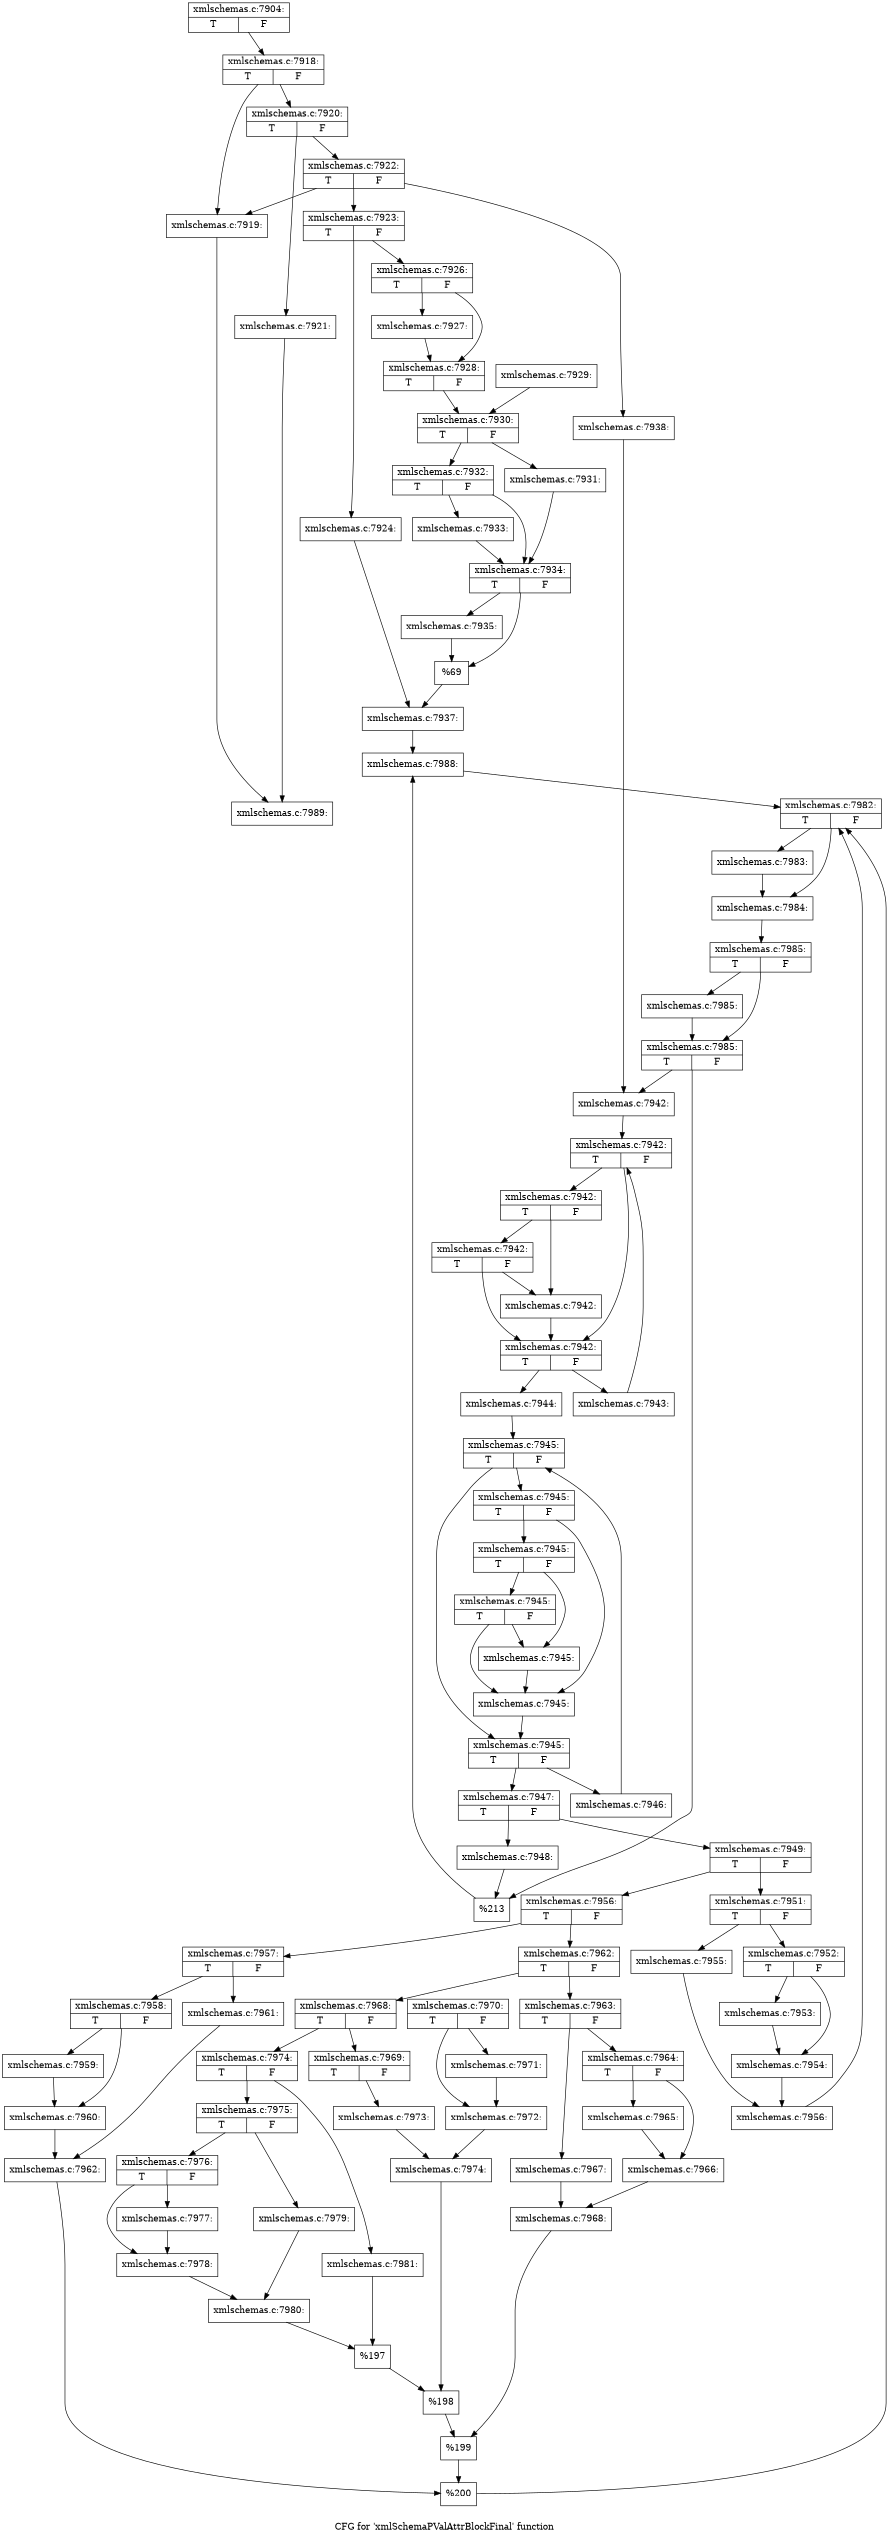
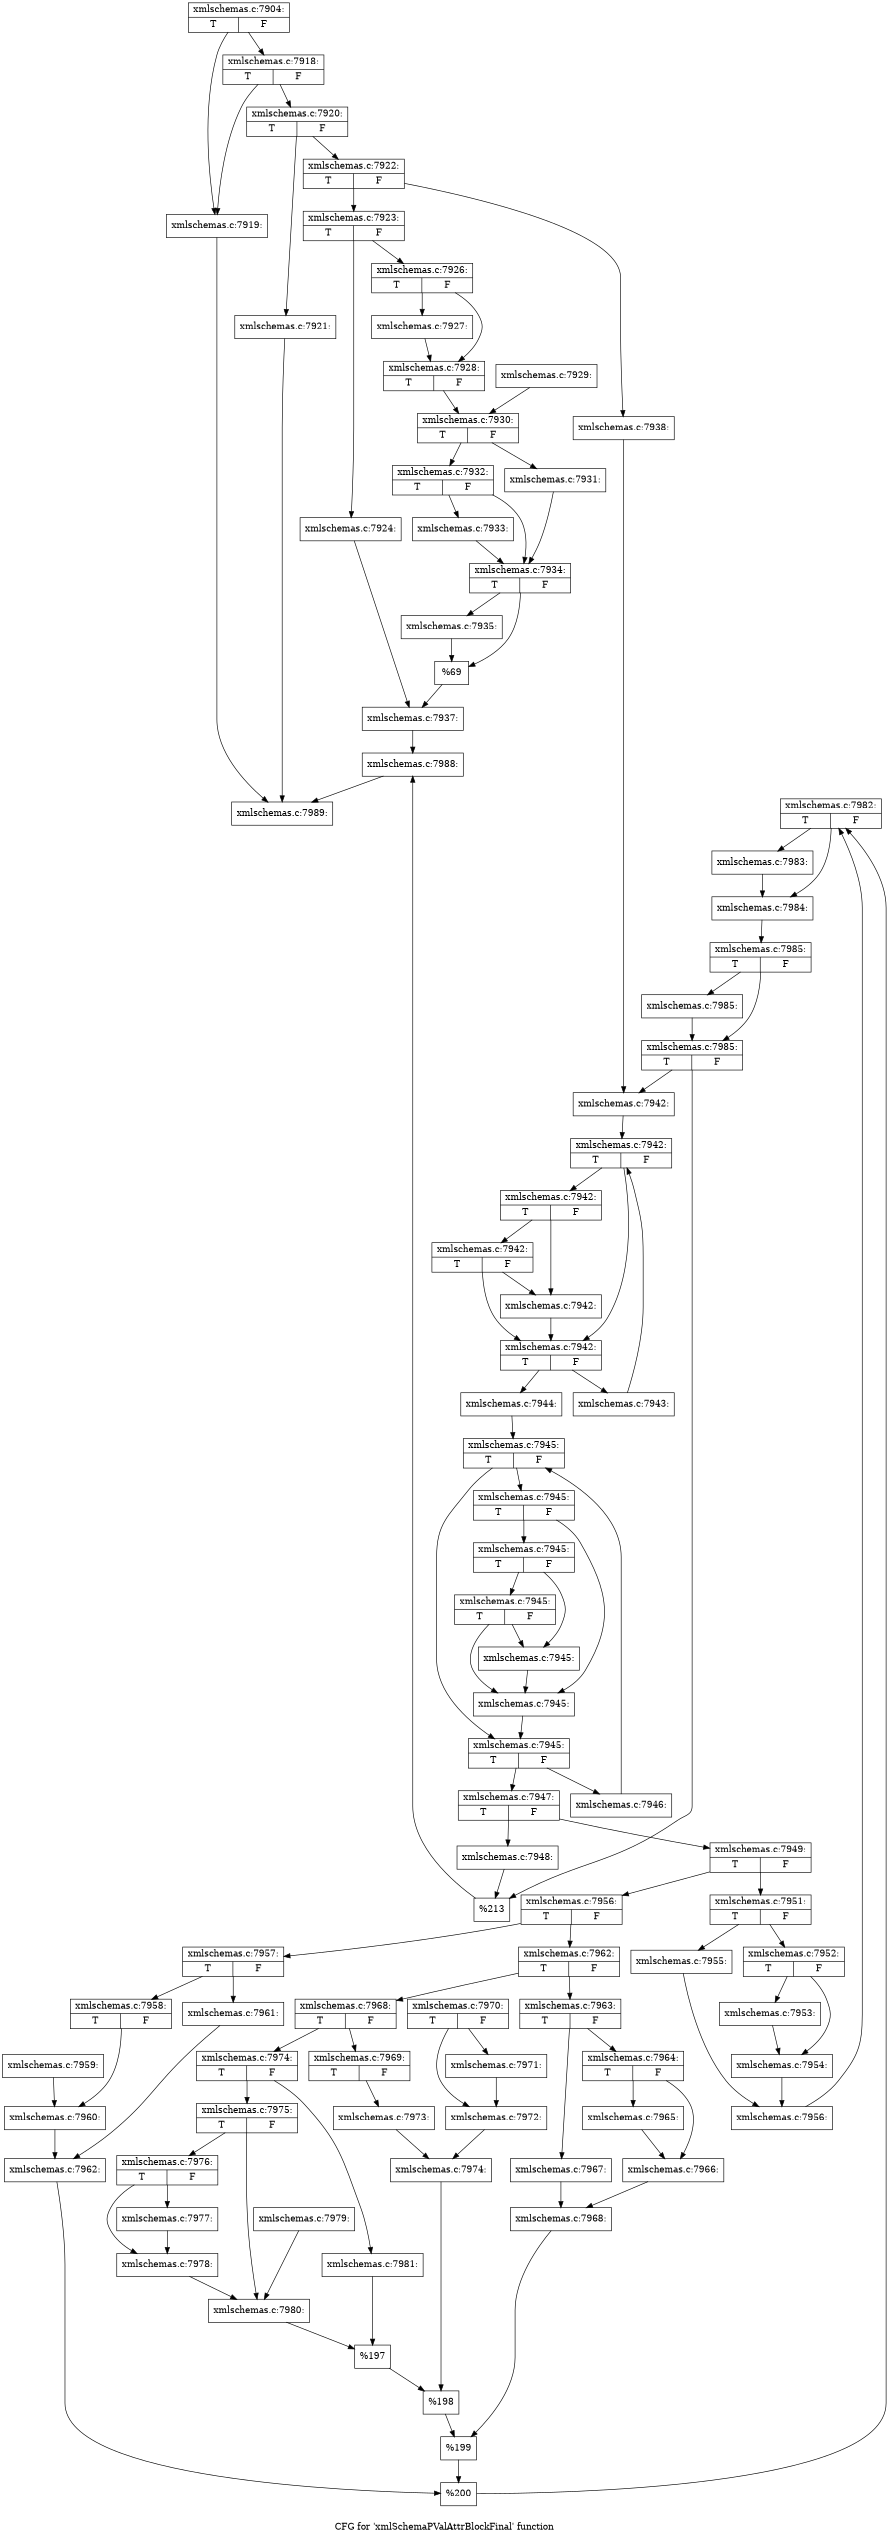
edge "xmlschemas.c:7922:" -> "xmlschemas.c:7919:": now "xmlschemas.c:7904:" -> "xmlschemas.c:7919:"
edge "xmlschemas.c:7988:" -> "xmlschemas.c:7982:": now "xmlschemas.c:7988:" -> "xmlschemas.c:7989:"
edge "xmlschemas.c:7958:" -> "xmlschemas.c:7959:": removed
edge "xmlschemas.c:7975:" -> "xmlschemas.c:7979:": now "xmlschemas.c:7975:" -> "xmlschemas.c:7980:"
